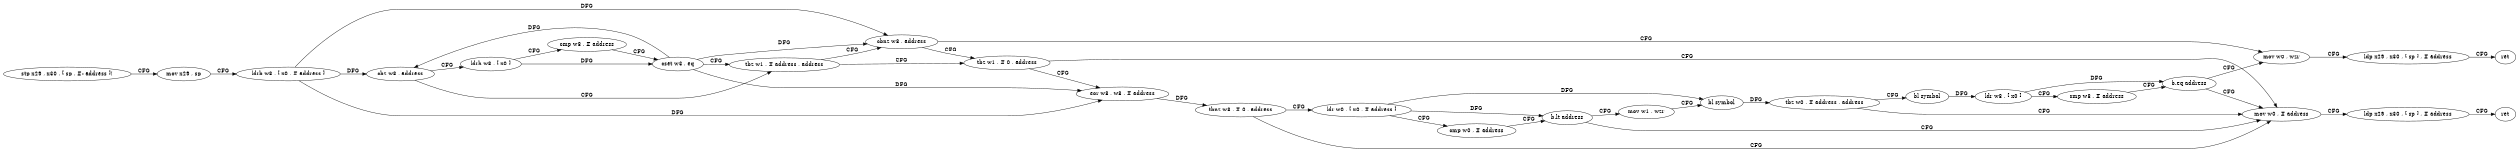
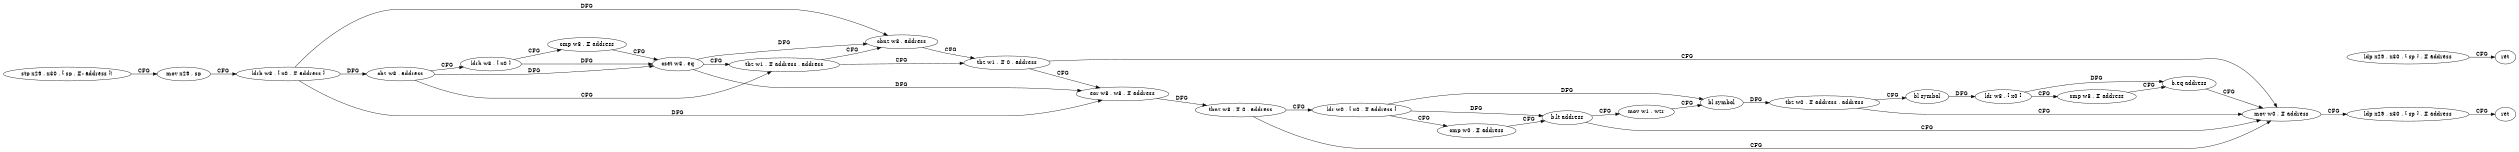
edge "cset w3 , eq" -> "cbz w8 , address": reversed
node "mov w0 , wzr": removed
